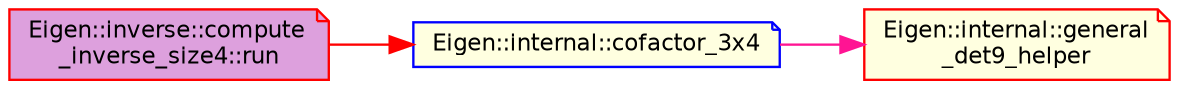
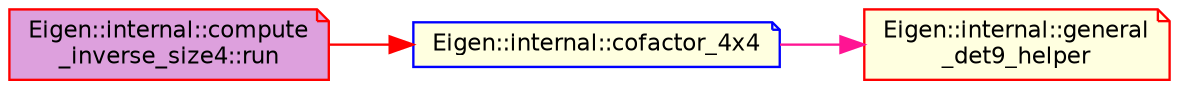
node "Eigen::inverse::compute _inverse_size4::run": label "Eigen::inverse::compute _inverse_size4::run" -> "Eigen::internal::compute _inverse_size4::run"
node "Eigen::internal::cofactor_3x4": label "Eigen::internal::cofactor_3x4" -> "Eigen::internal::cofactor_4x4"
